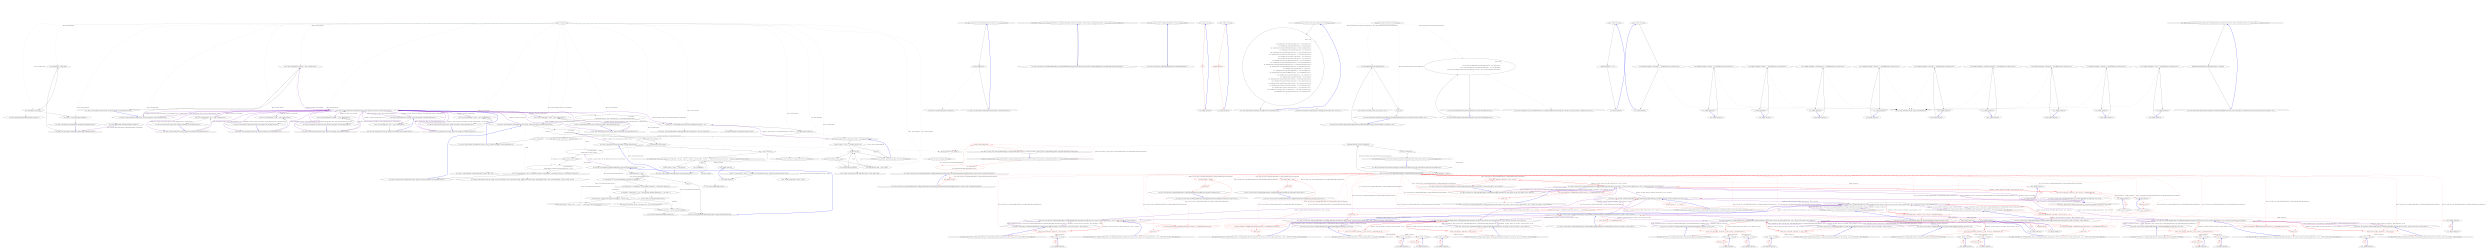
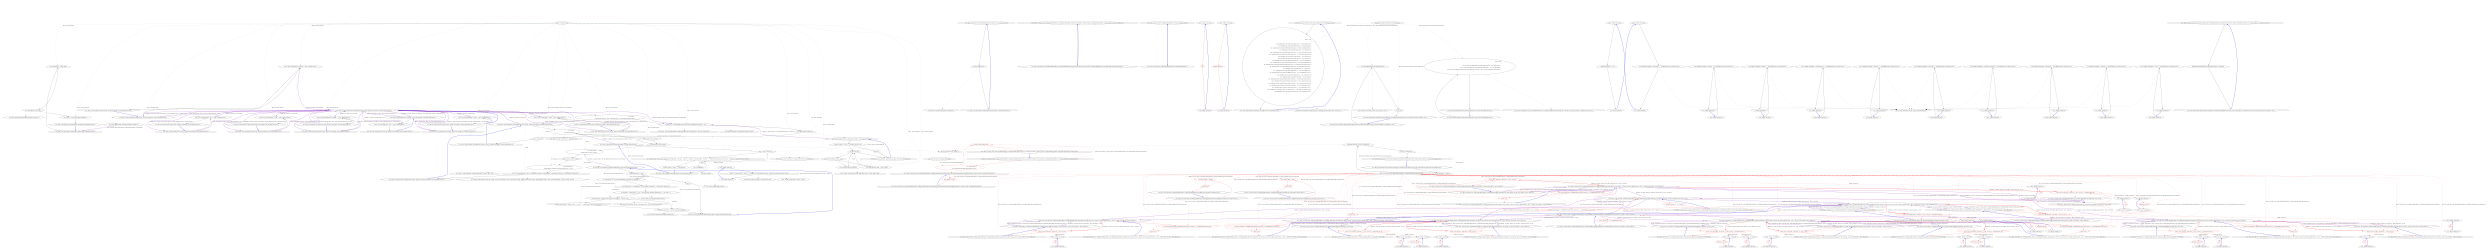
edge "Default.Testing.Browser" -> "this.bootstrapper.Initialise()": removed, label "Nancy.Testing.Browser"
node "Entry Nancy.Helpers.HttpUtility.UrlEncode(string)": added
